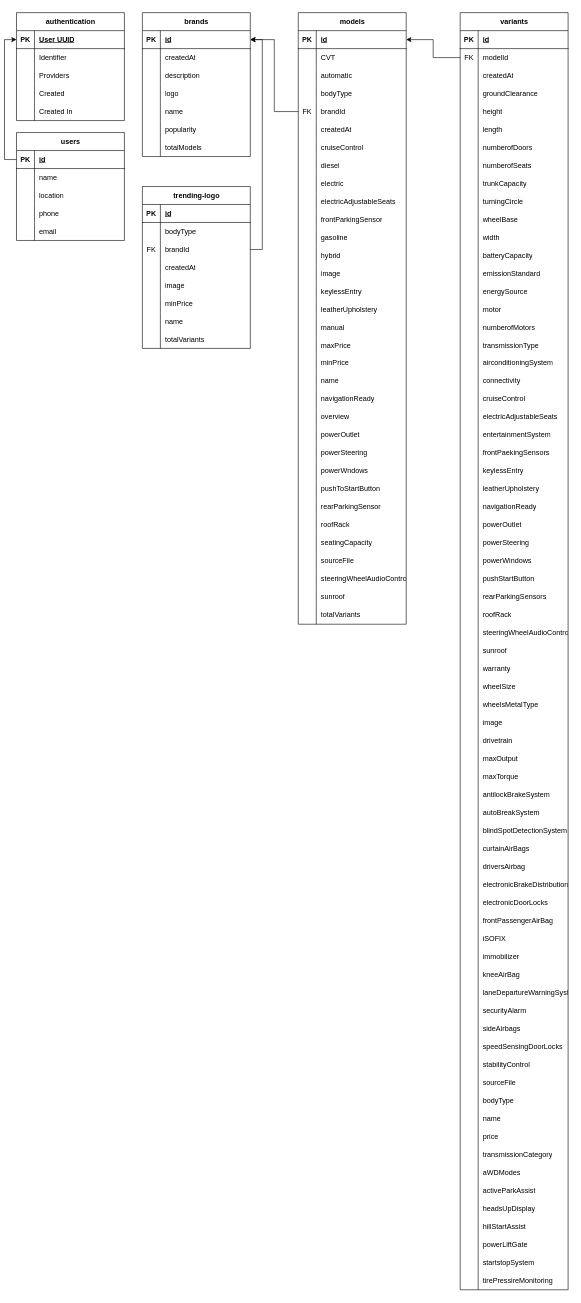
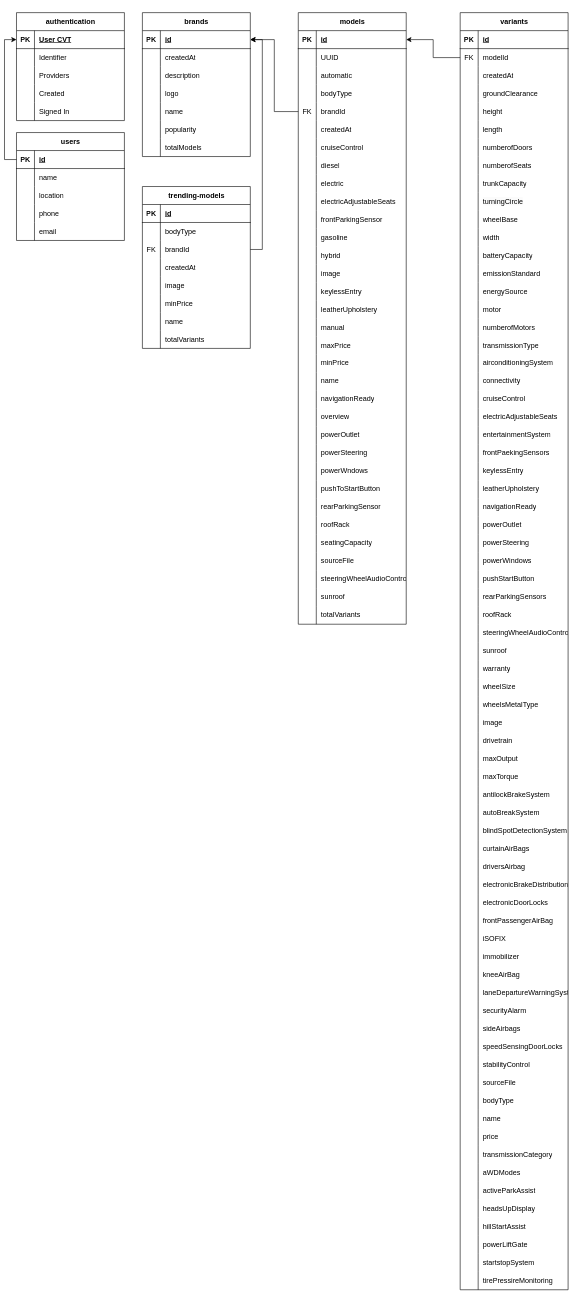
node "User UUID": label "User UUID" -> "User CVT"
node "CVT": label "CVT" -> "UUID"
node "Created In": label "Created In" -> "Signed In"
node "trending-logo": label "trending-logo" -> "trending-models"
